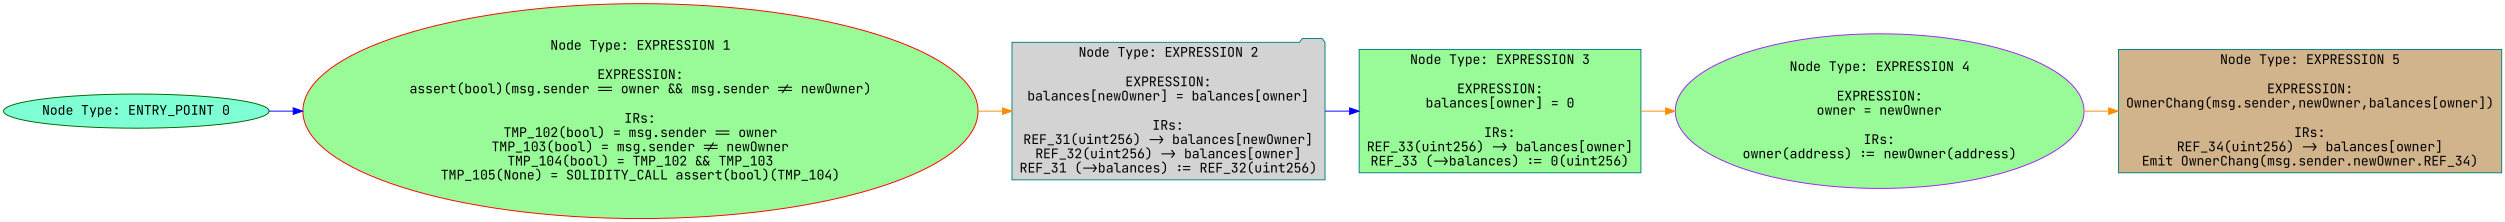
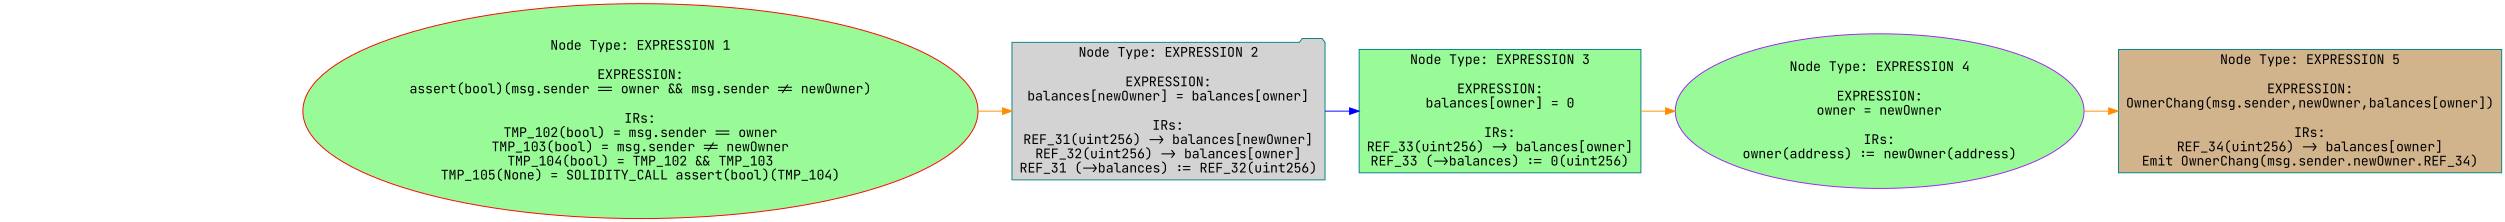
node "Node Type: ENTRY_POINT 0": removed
